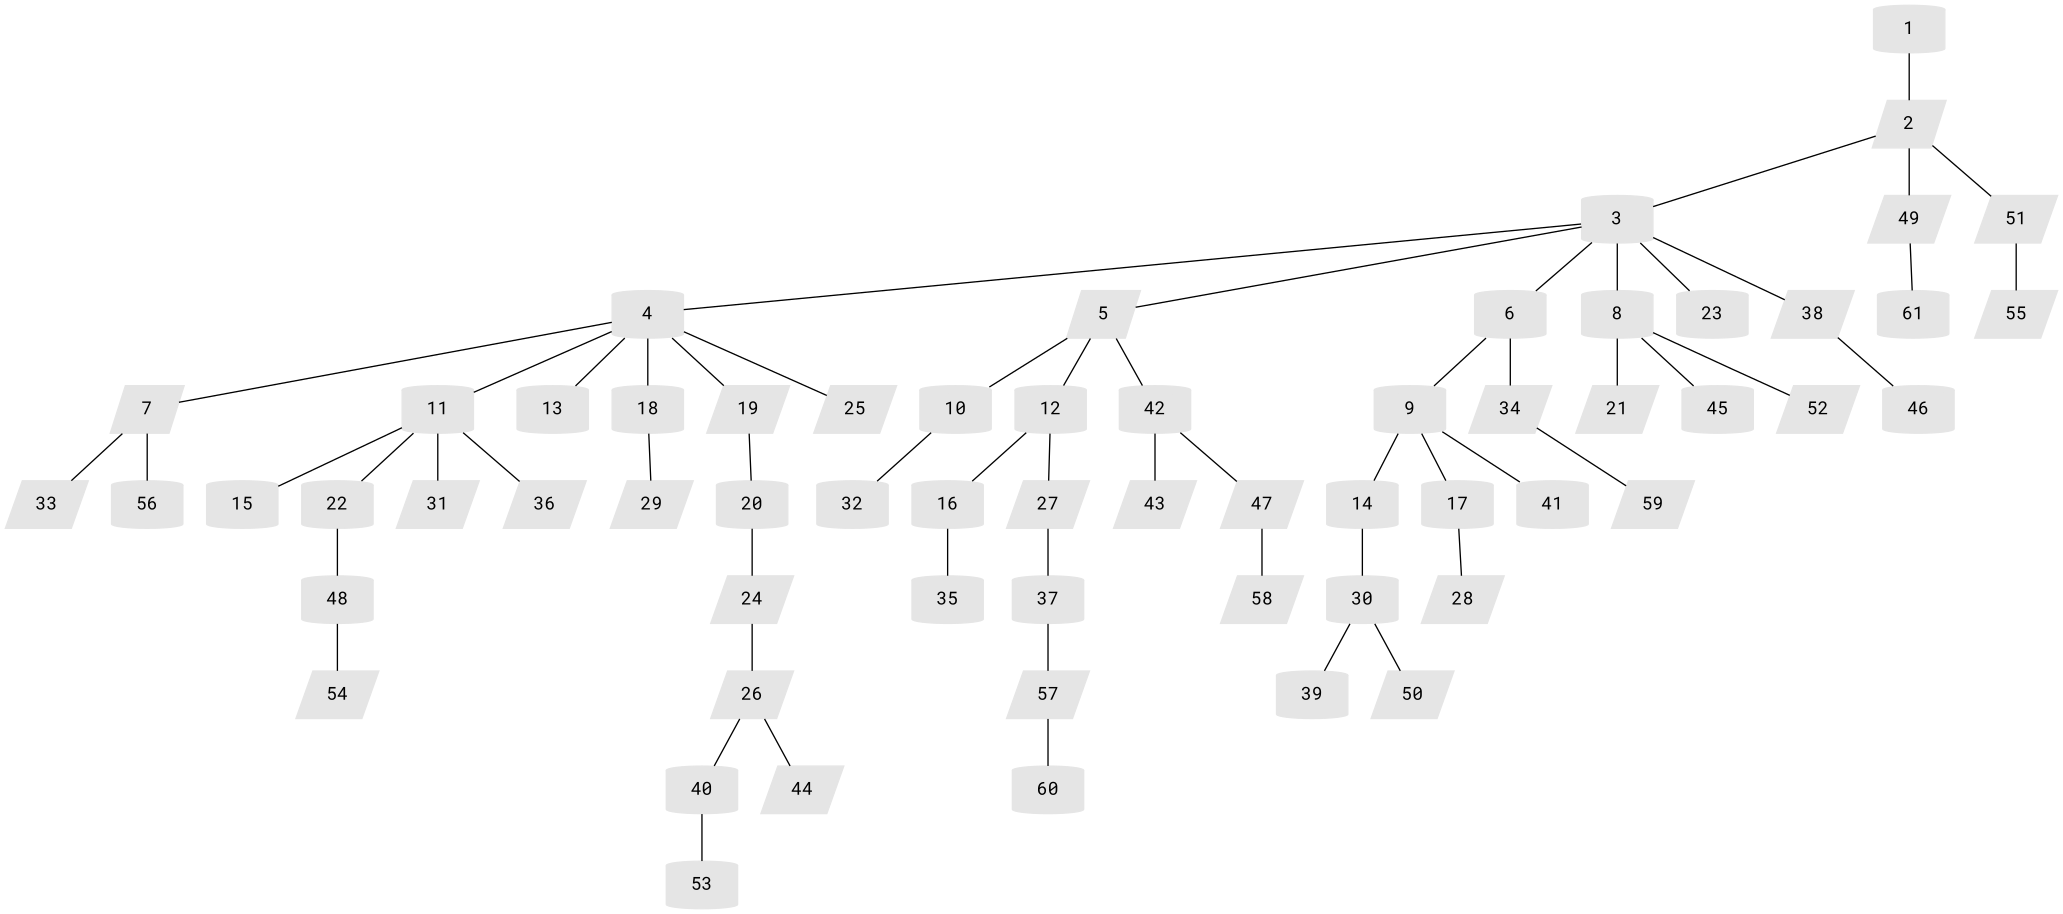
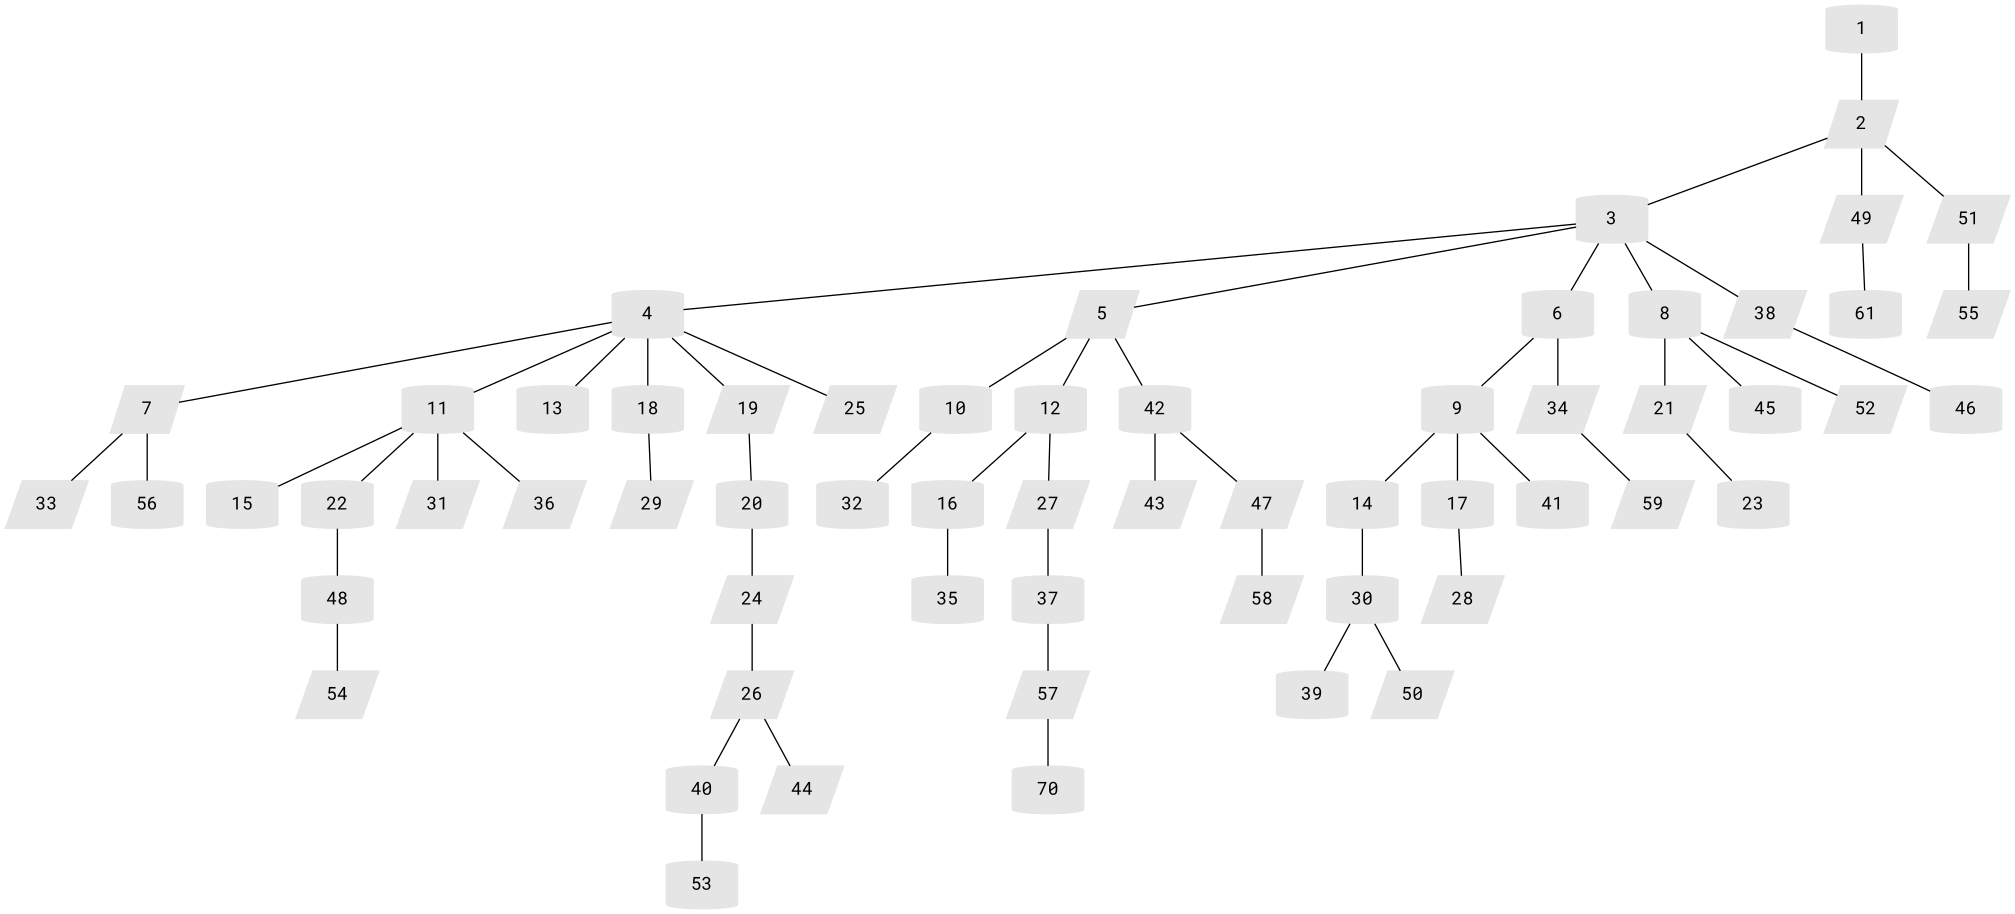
edge "3" -- "23": now "21" -- "23"
node "60": label "60" -> "70"
